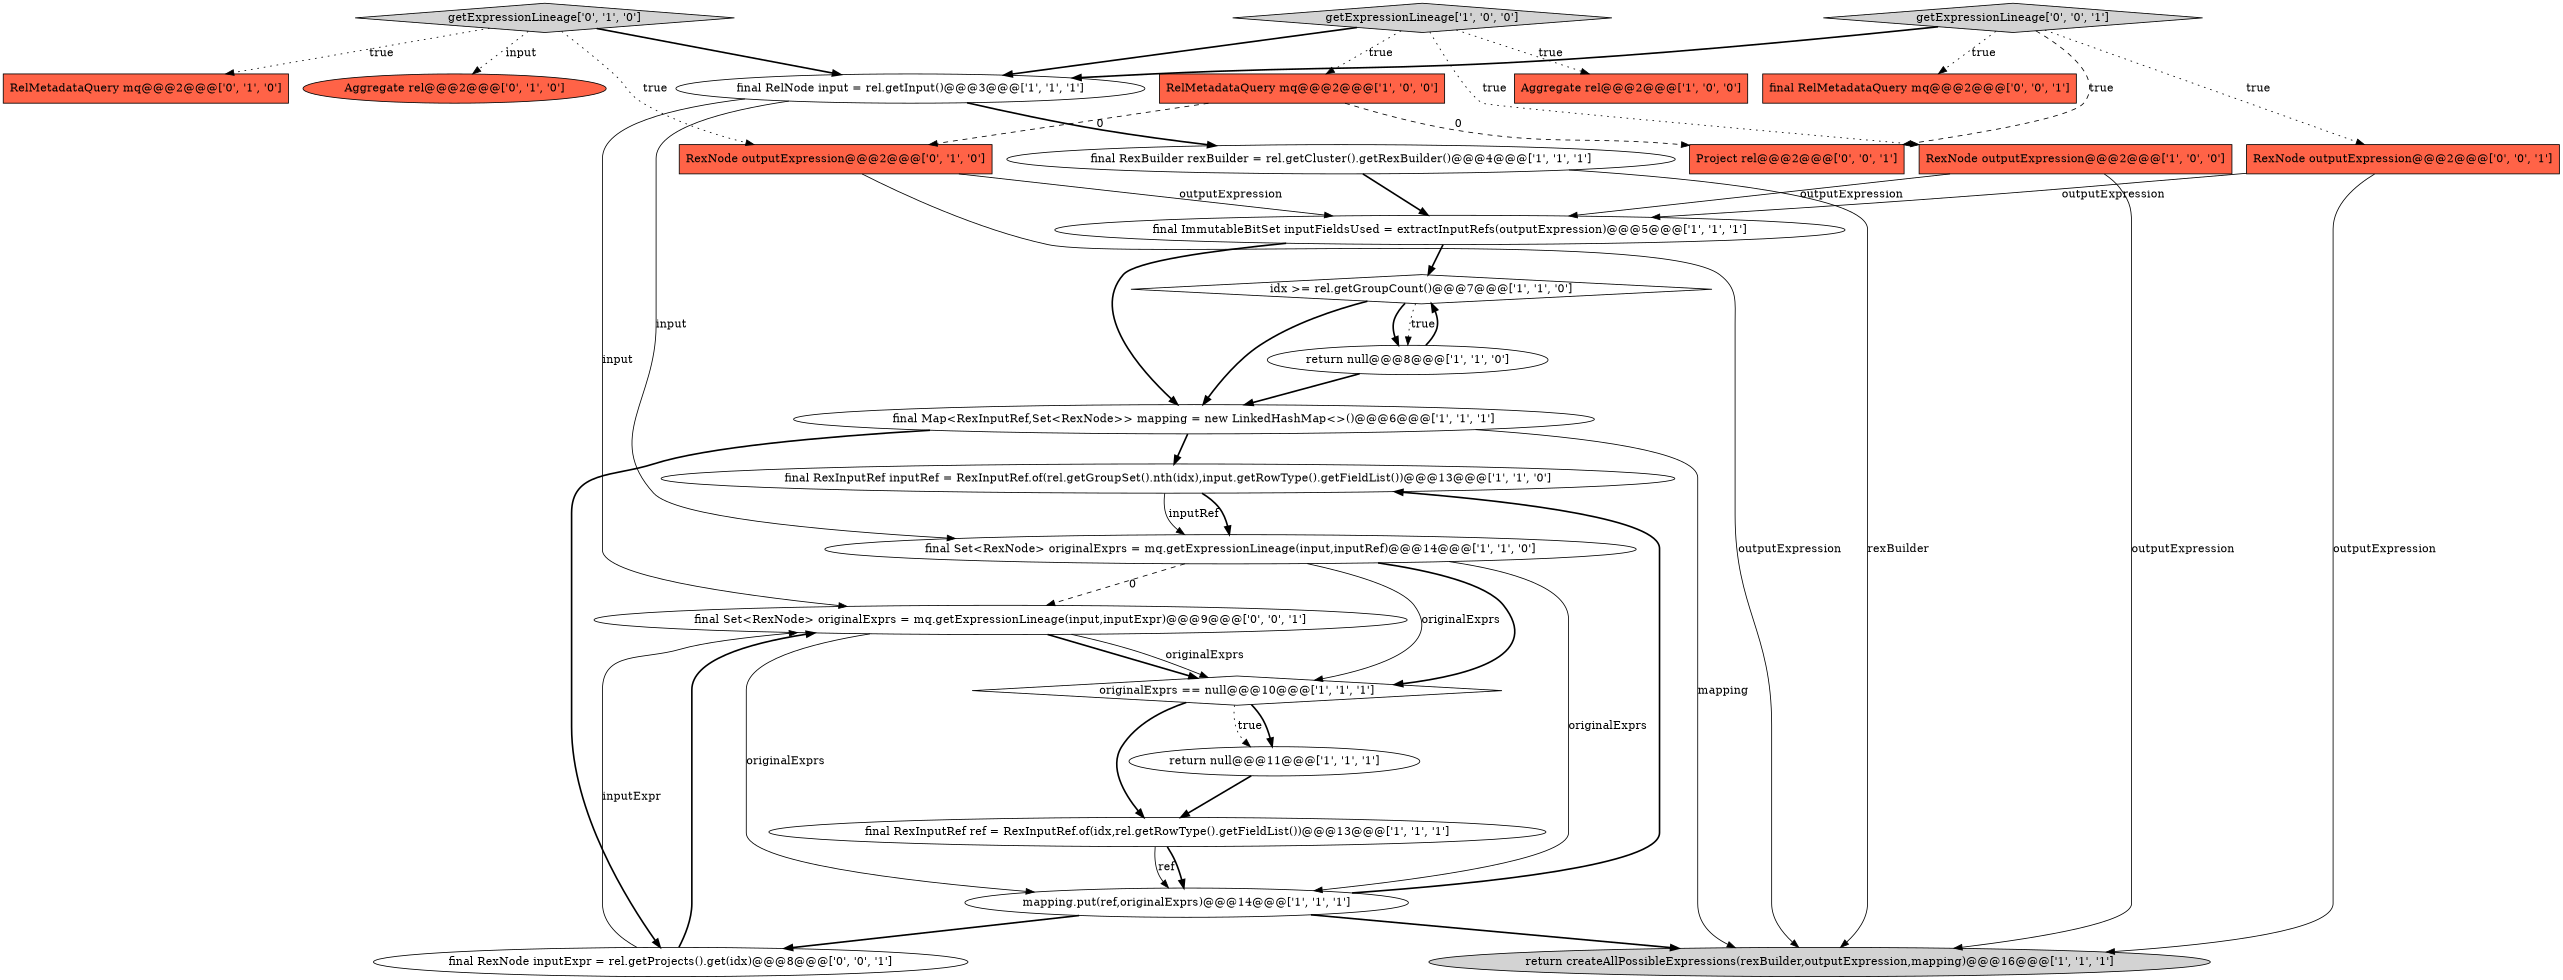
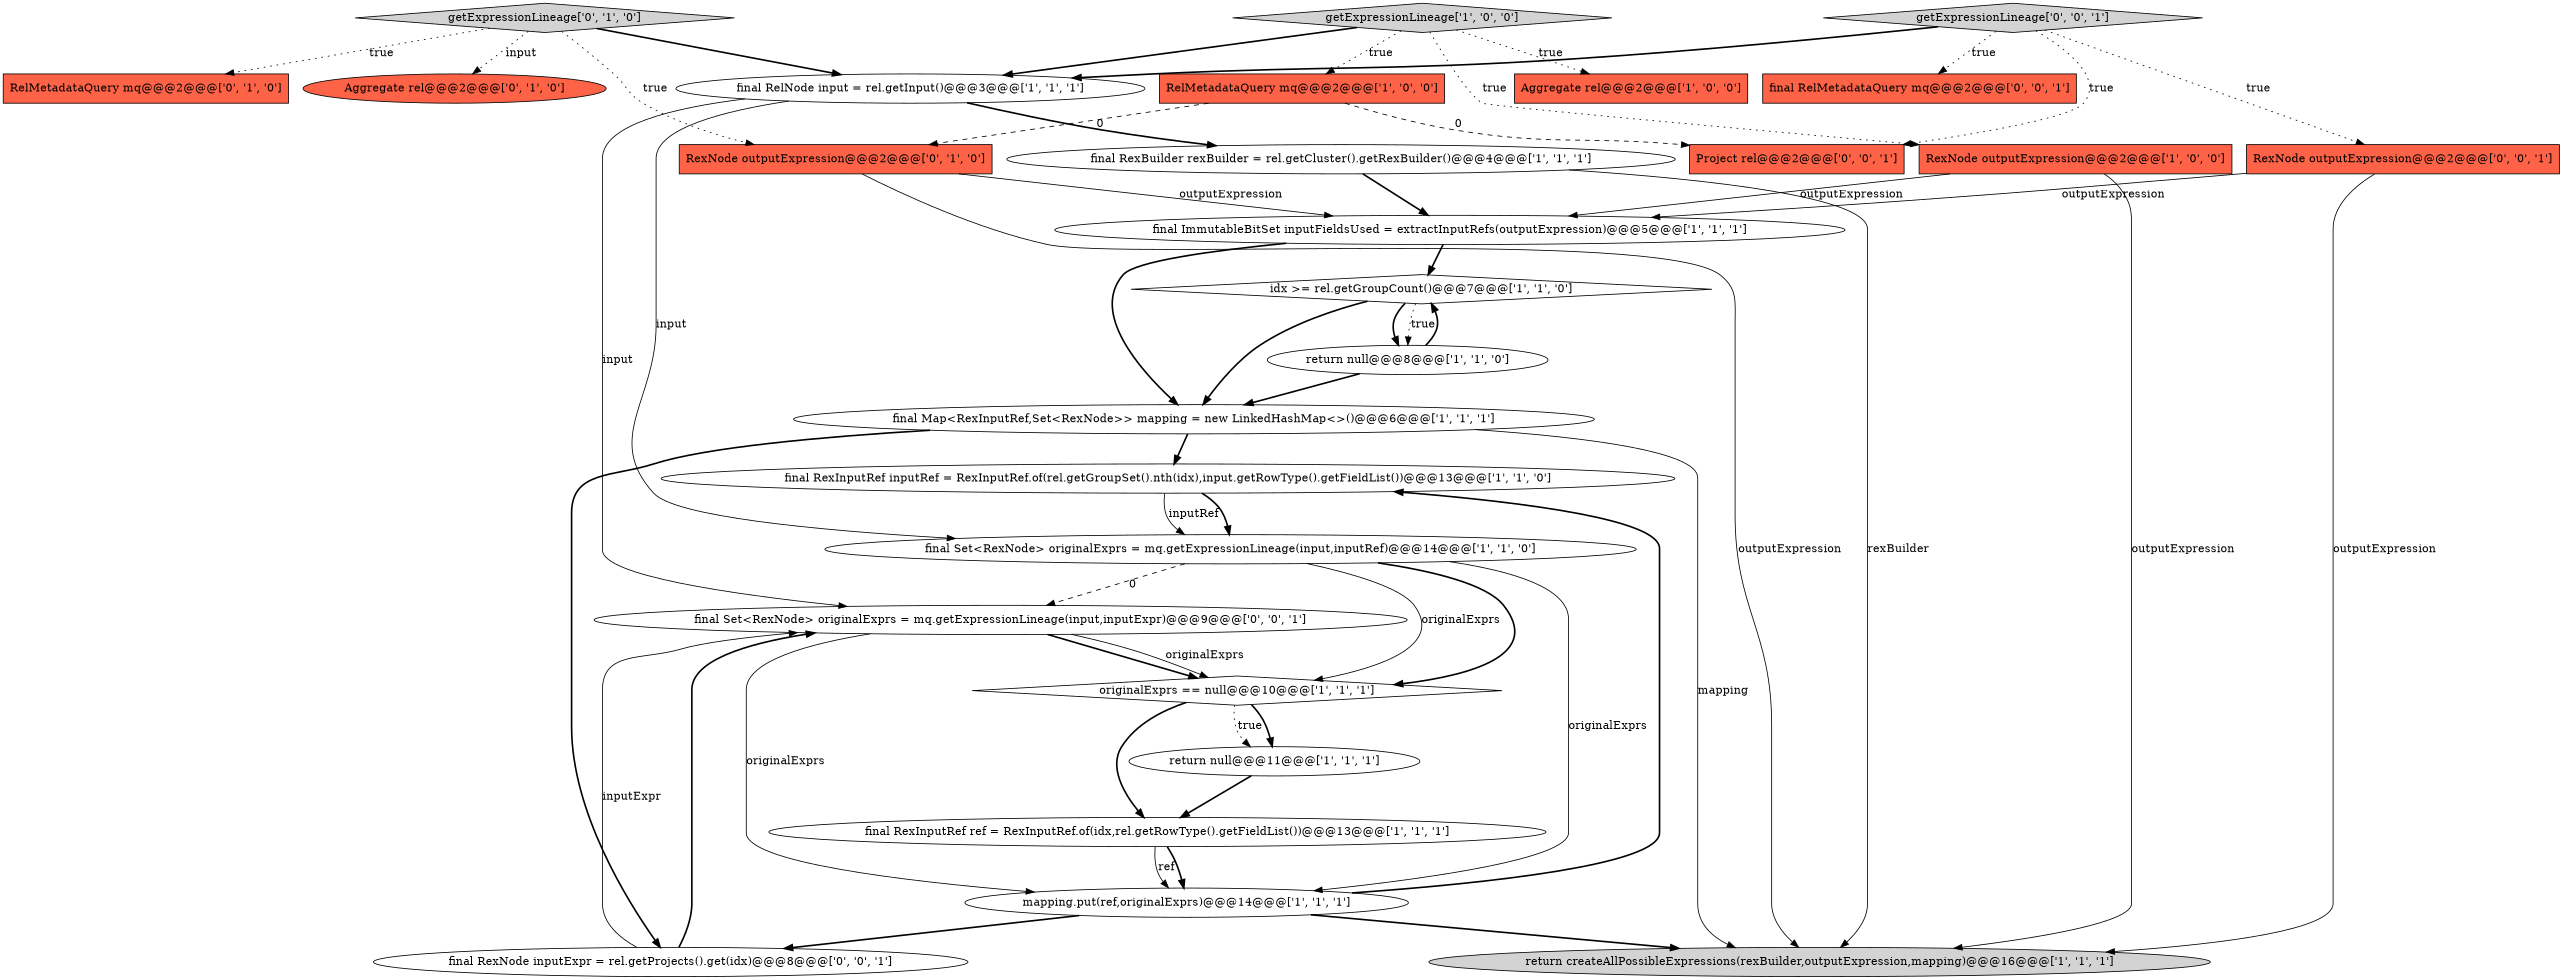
edge "getExpressionLineage['0', '0', '1']" -> "Project rel@@@2@@@['0', '0', '1']": style dashed -> dotted
